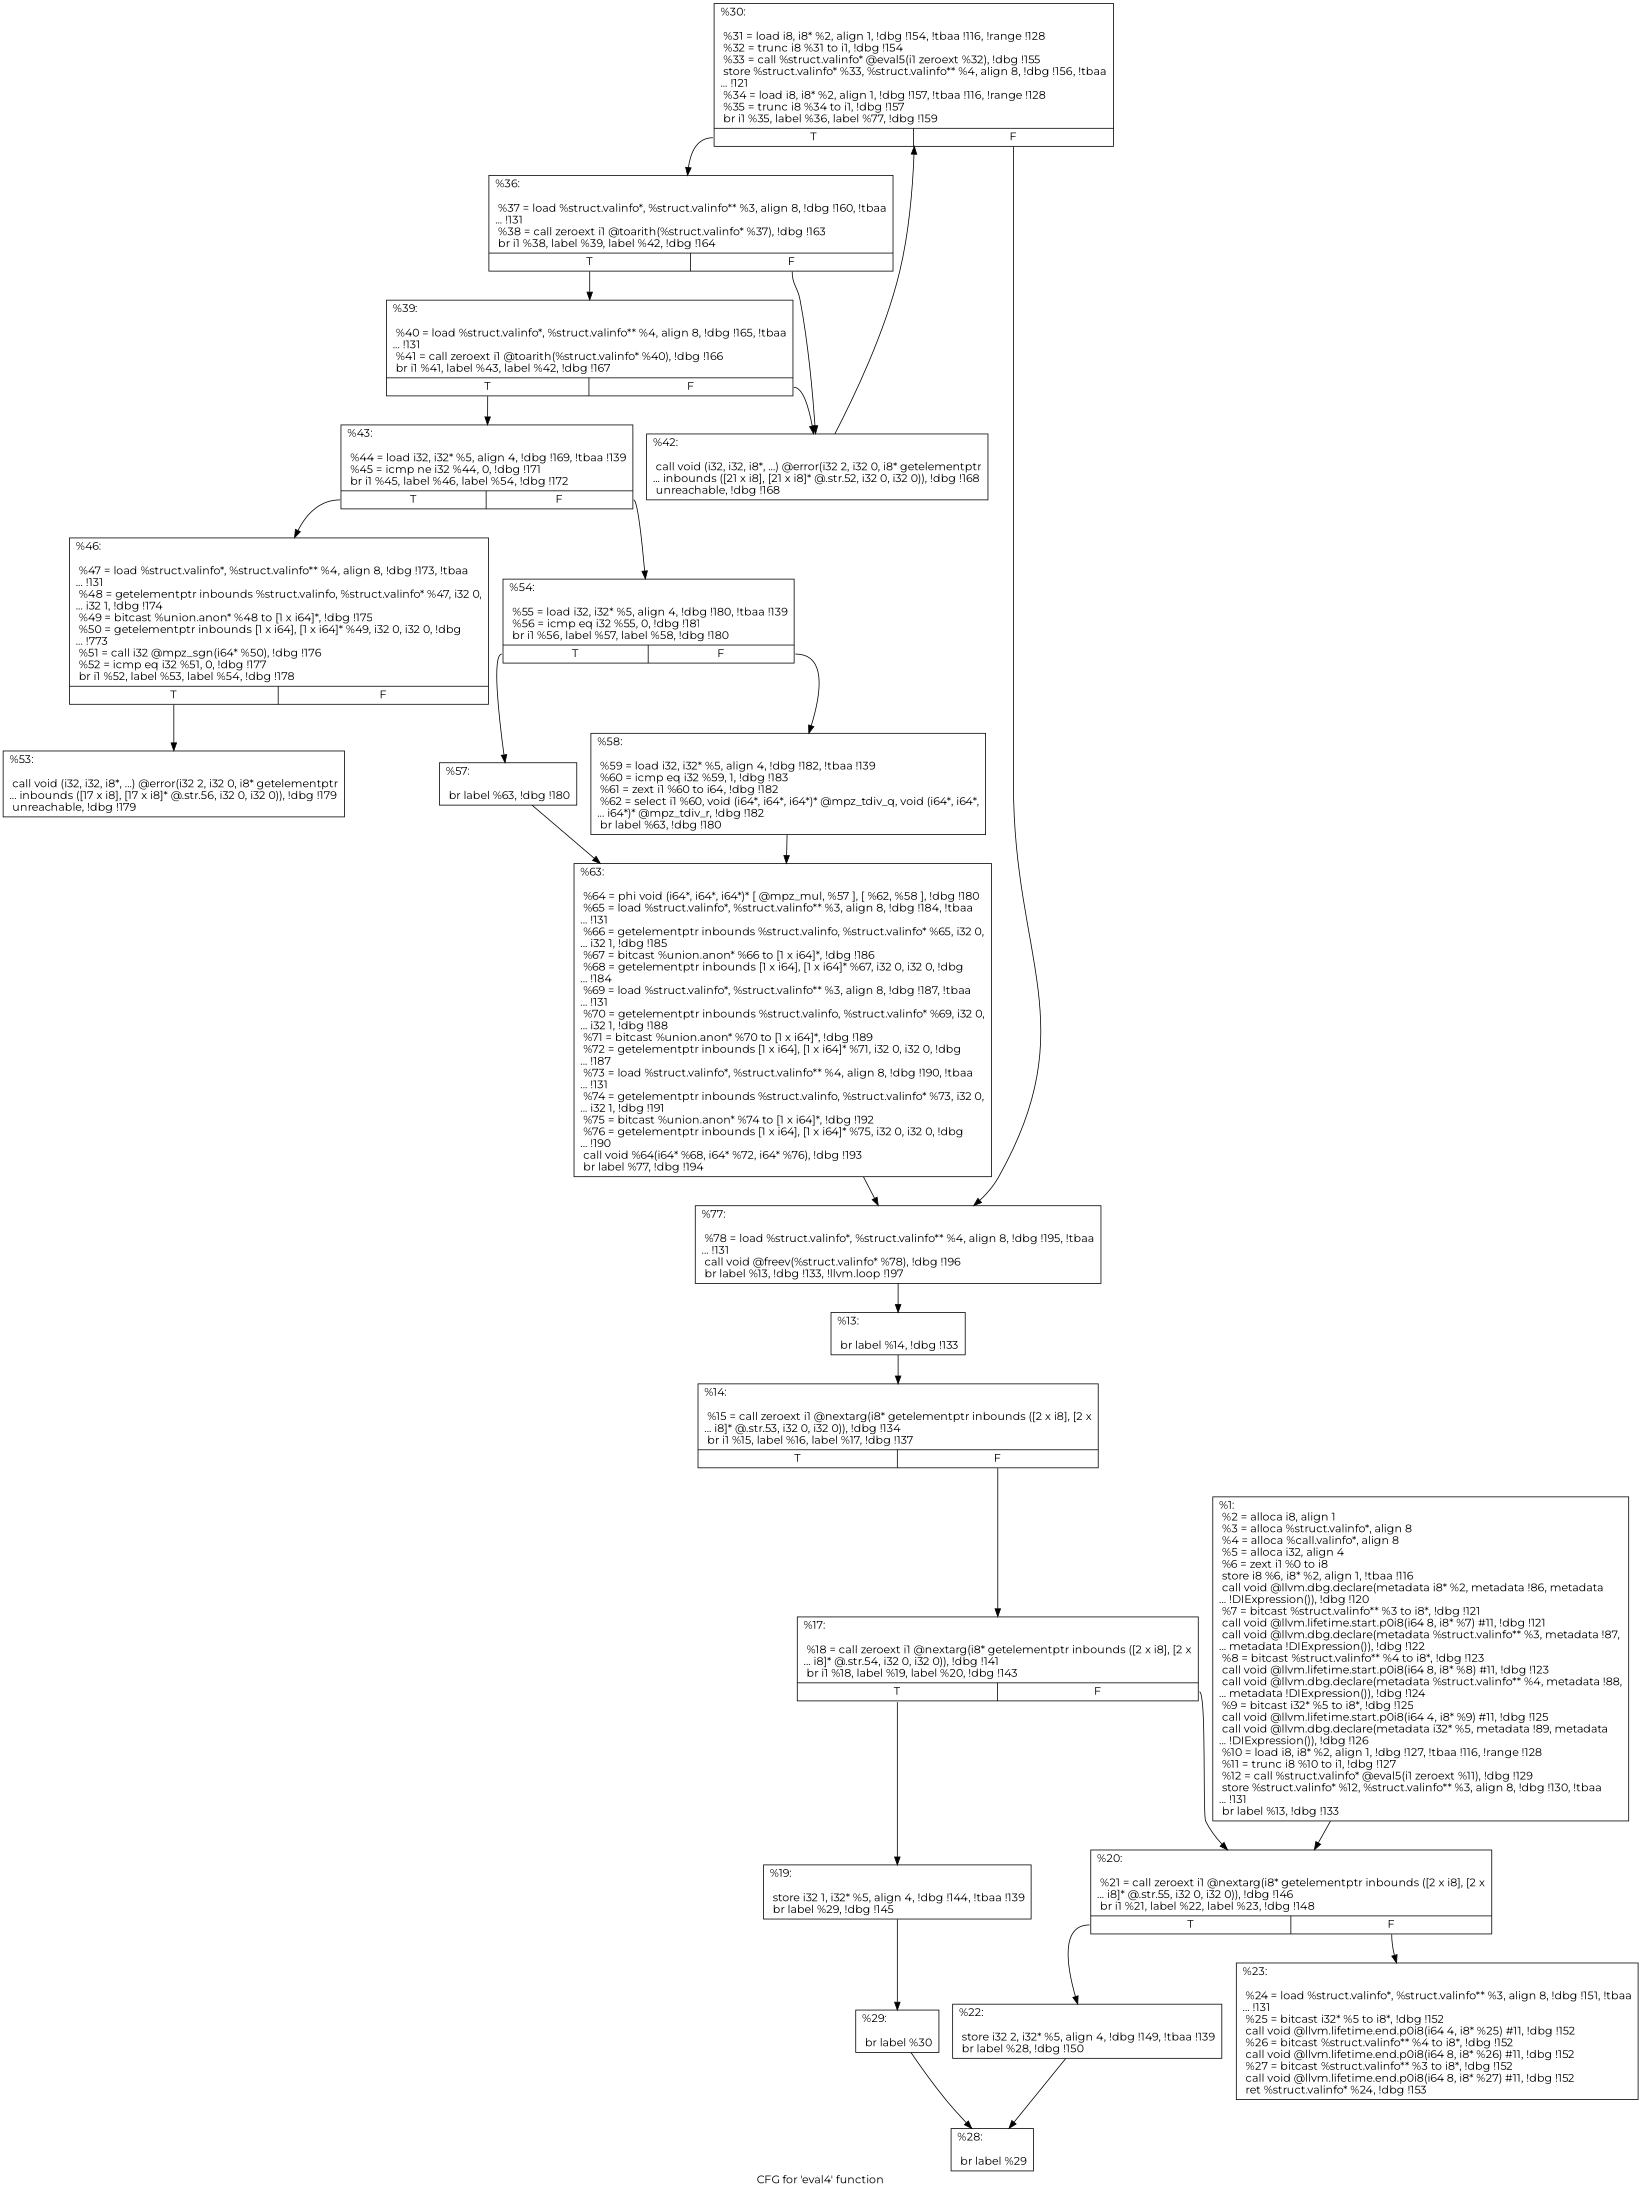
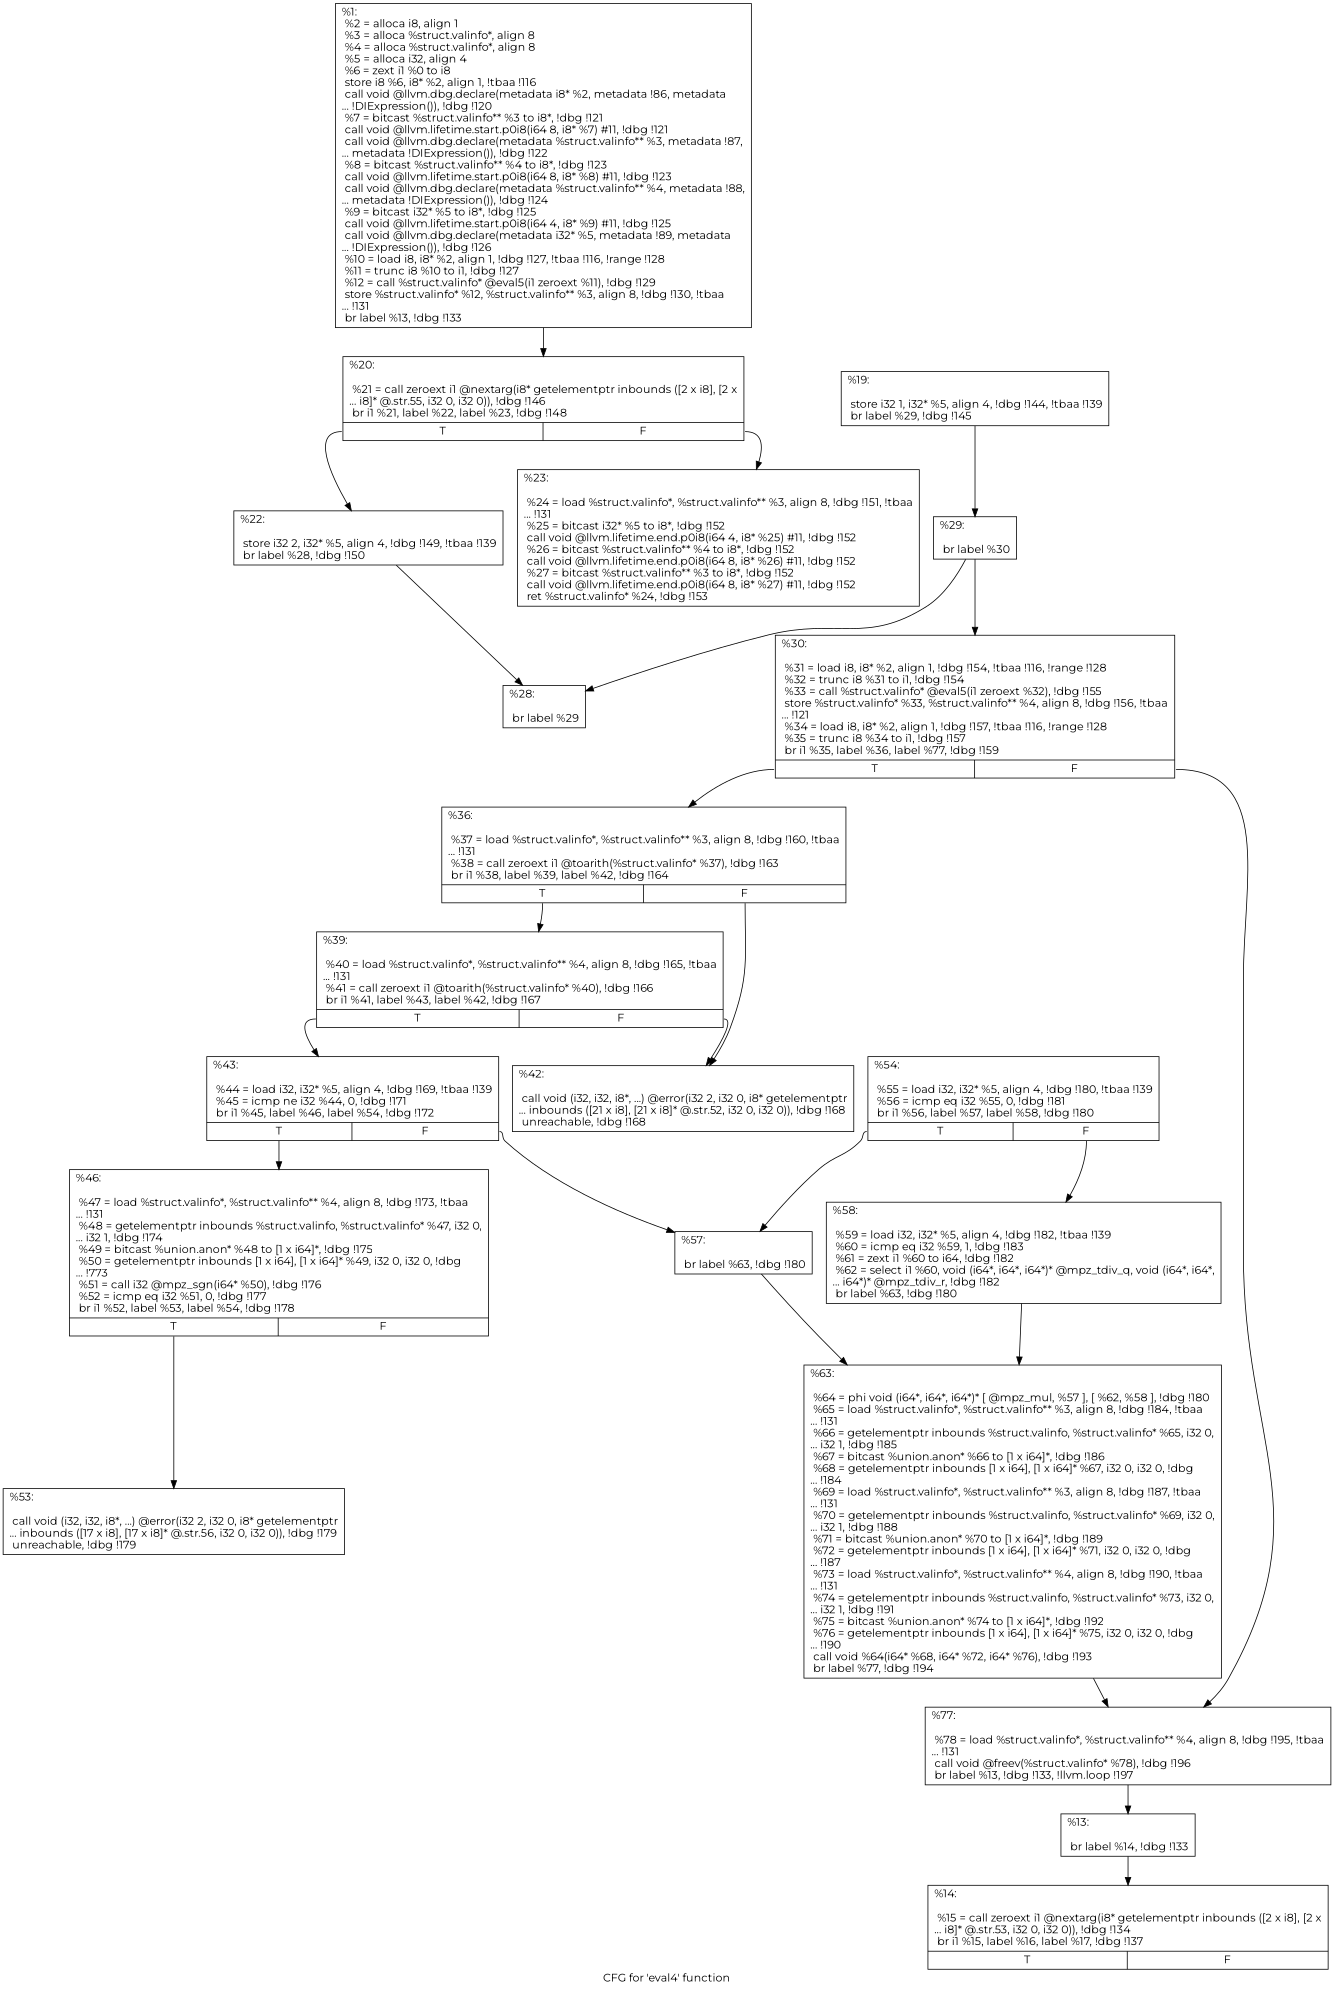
edge "%42:" -> "%30:": now "%29:" -> "%30:"
edge "%43:" -> "%54:": now "%43:" -> "%57:"
node "%1:": text "%4 = alloca %call.valinfo*, align 8" -> "%4 = alloca %struct.valinfo*, align 8"
node "%17:": removed
